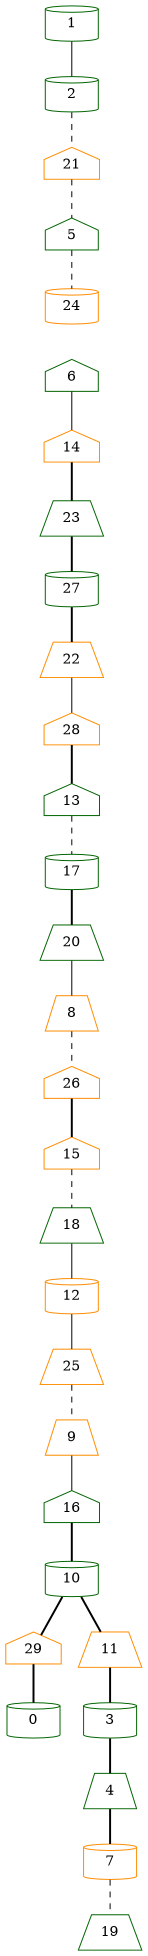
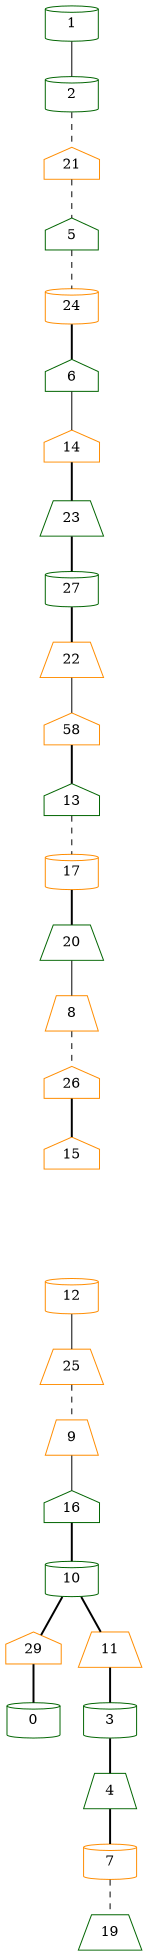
edge "24" -- "6": added
node "28": label "28" -> "58"
node "17": color darkgreen -> darkorange
node "18": removed
